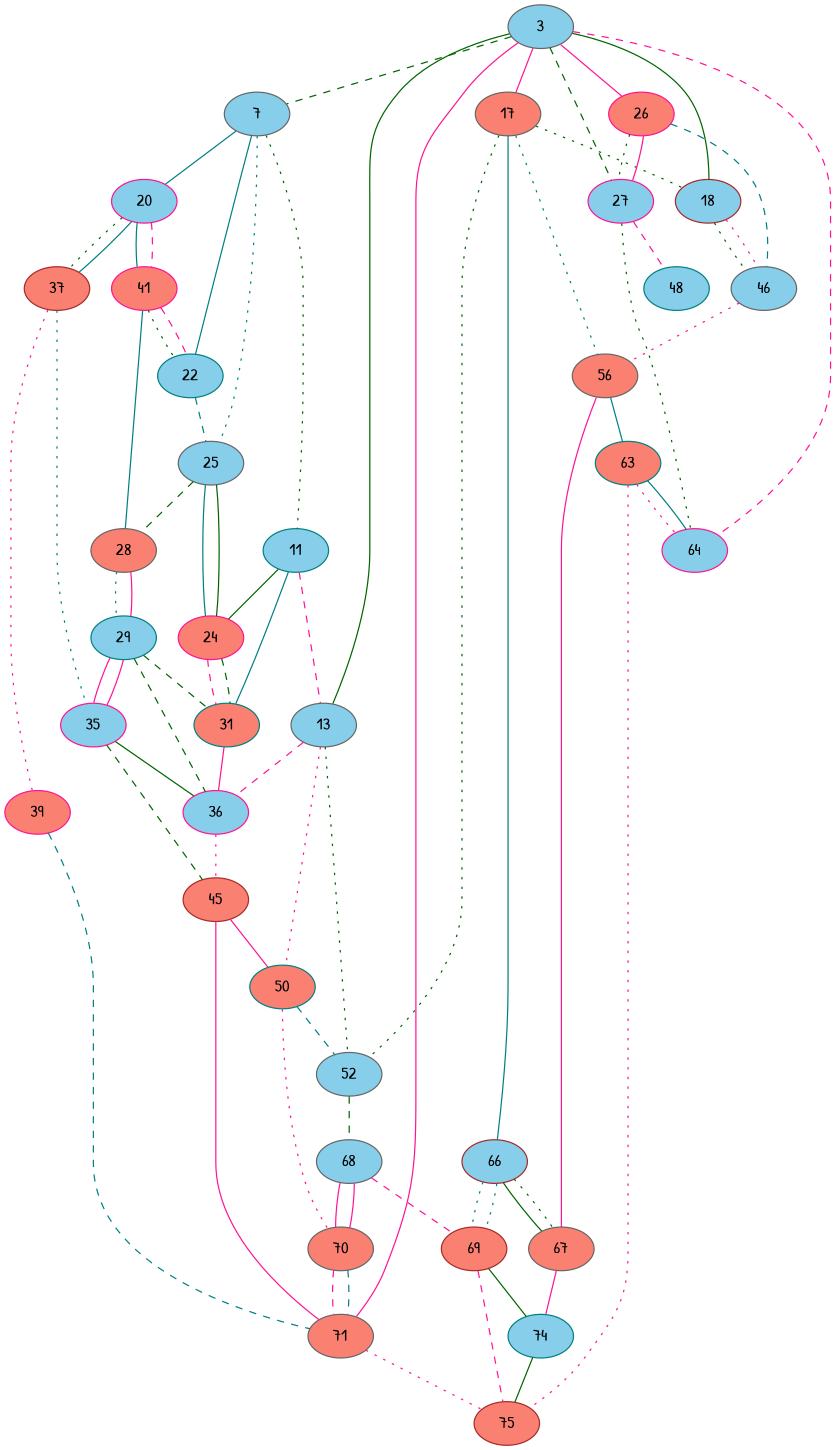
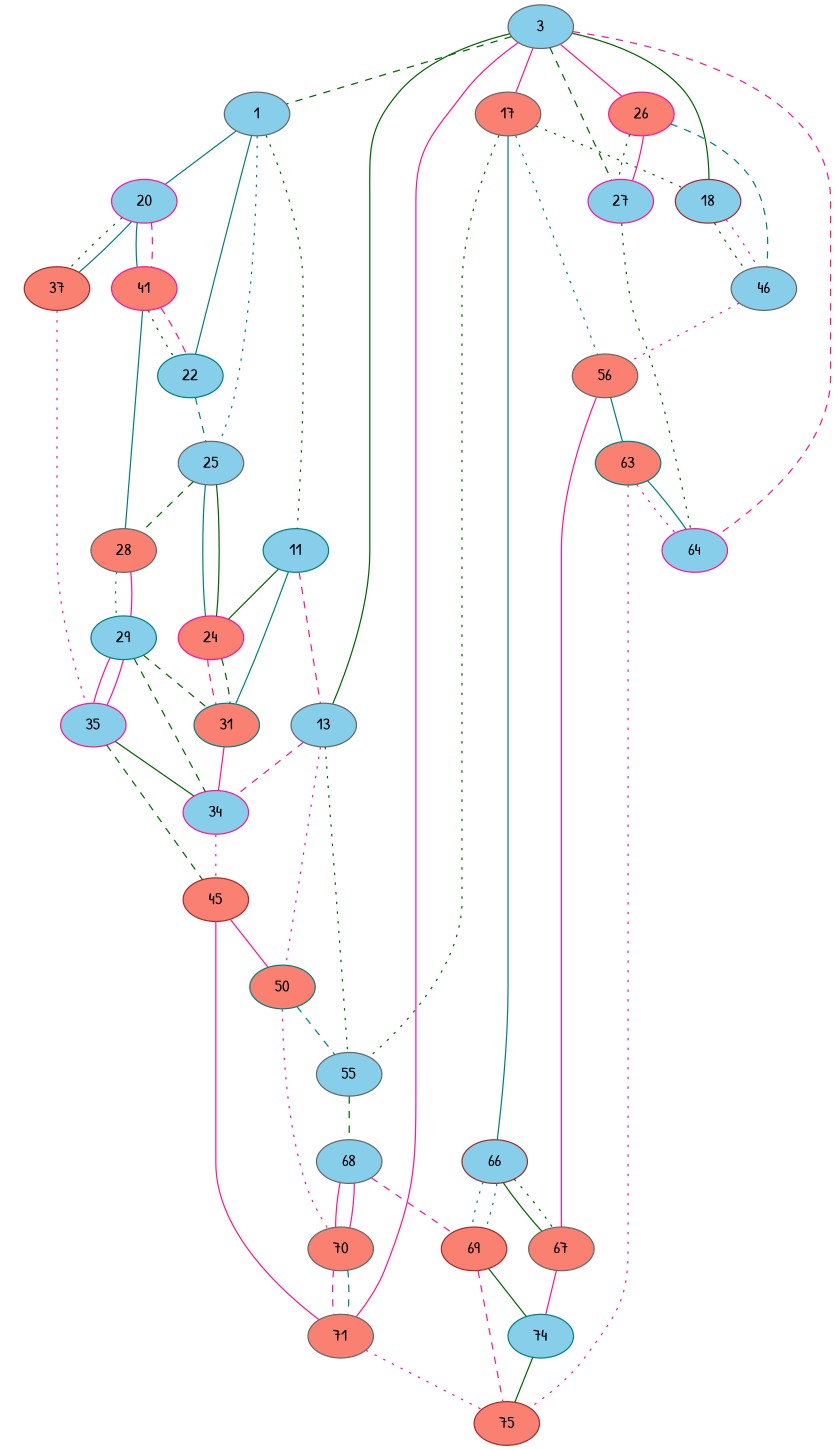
node "7": label "7" -> "1"
node "48": removed
edge "37" -- "35": color teal -> deeppink
node "39": removed
node "36": label "36" -> "34"
node "52": label "52" -> "55"
